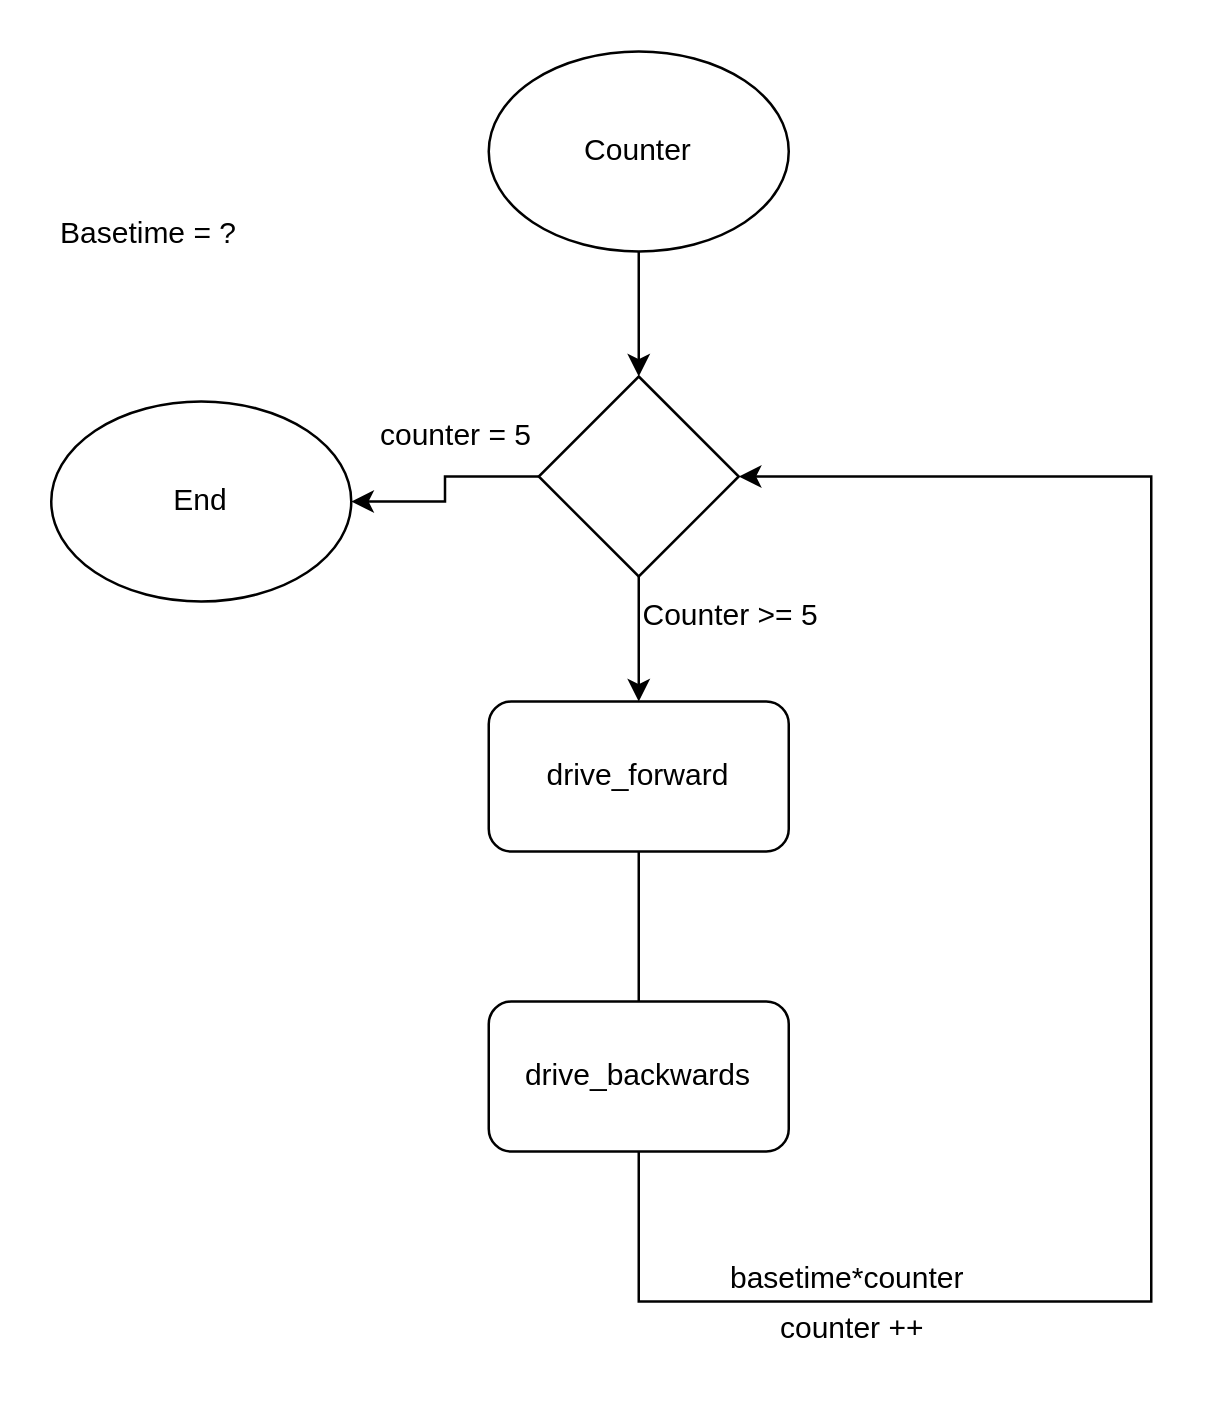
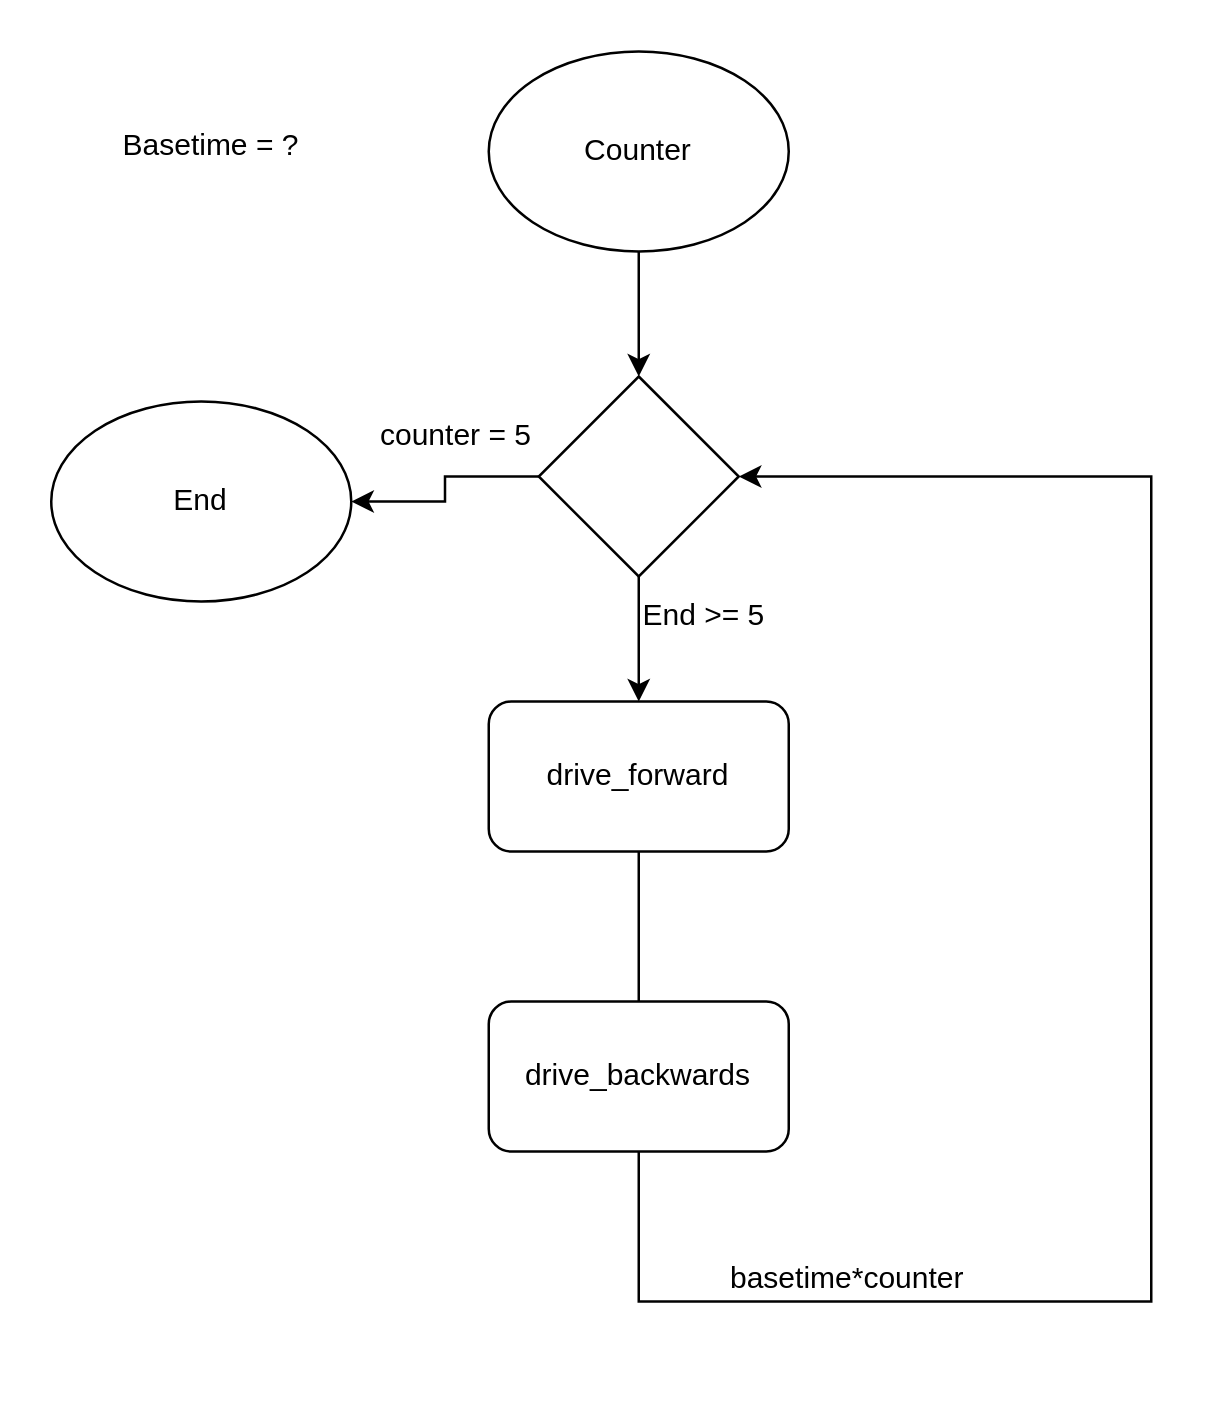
node "Basetime = ?": moved (169, 234) -> (231, 146)
node "Counter >= 5": label "Counter >= 5" -> "End >= 5"
node "counter ++": removed
